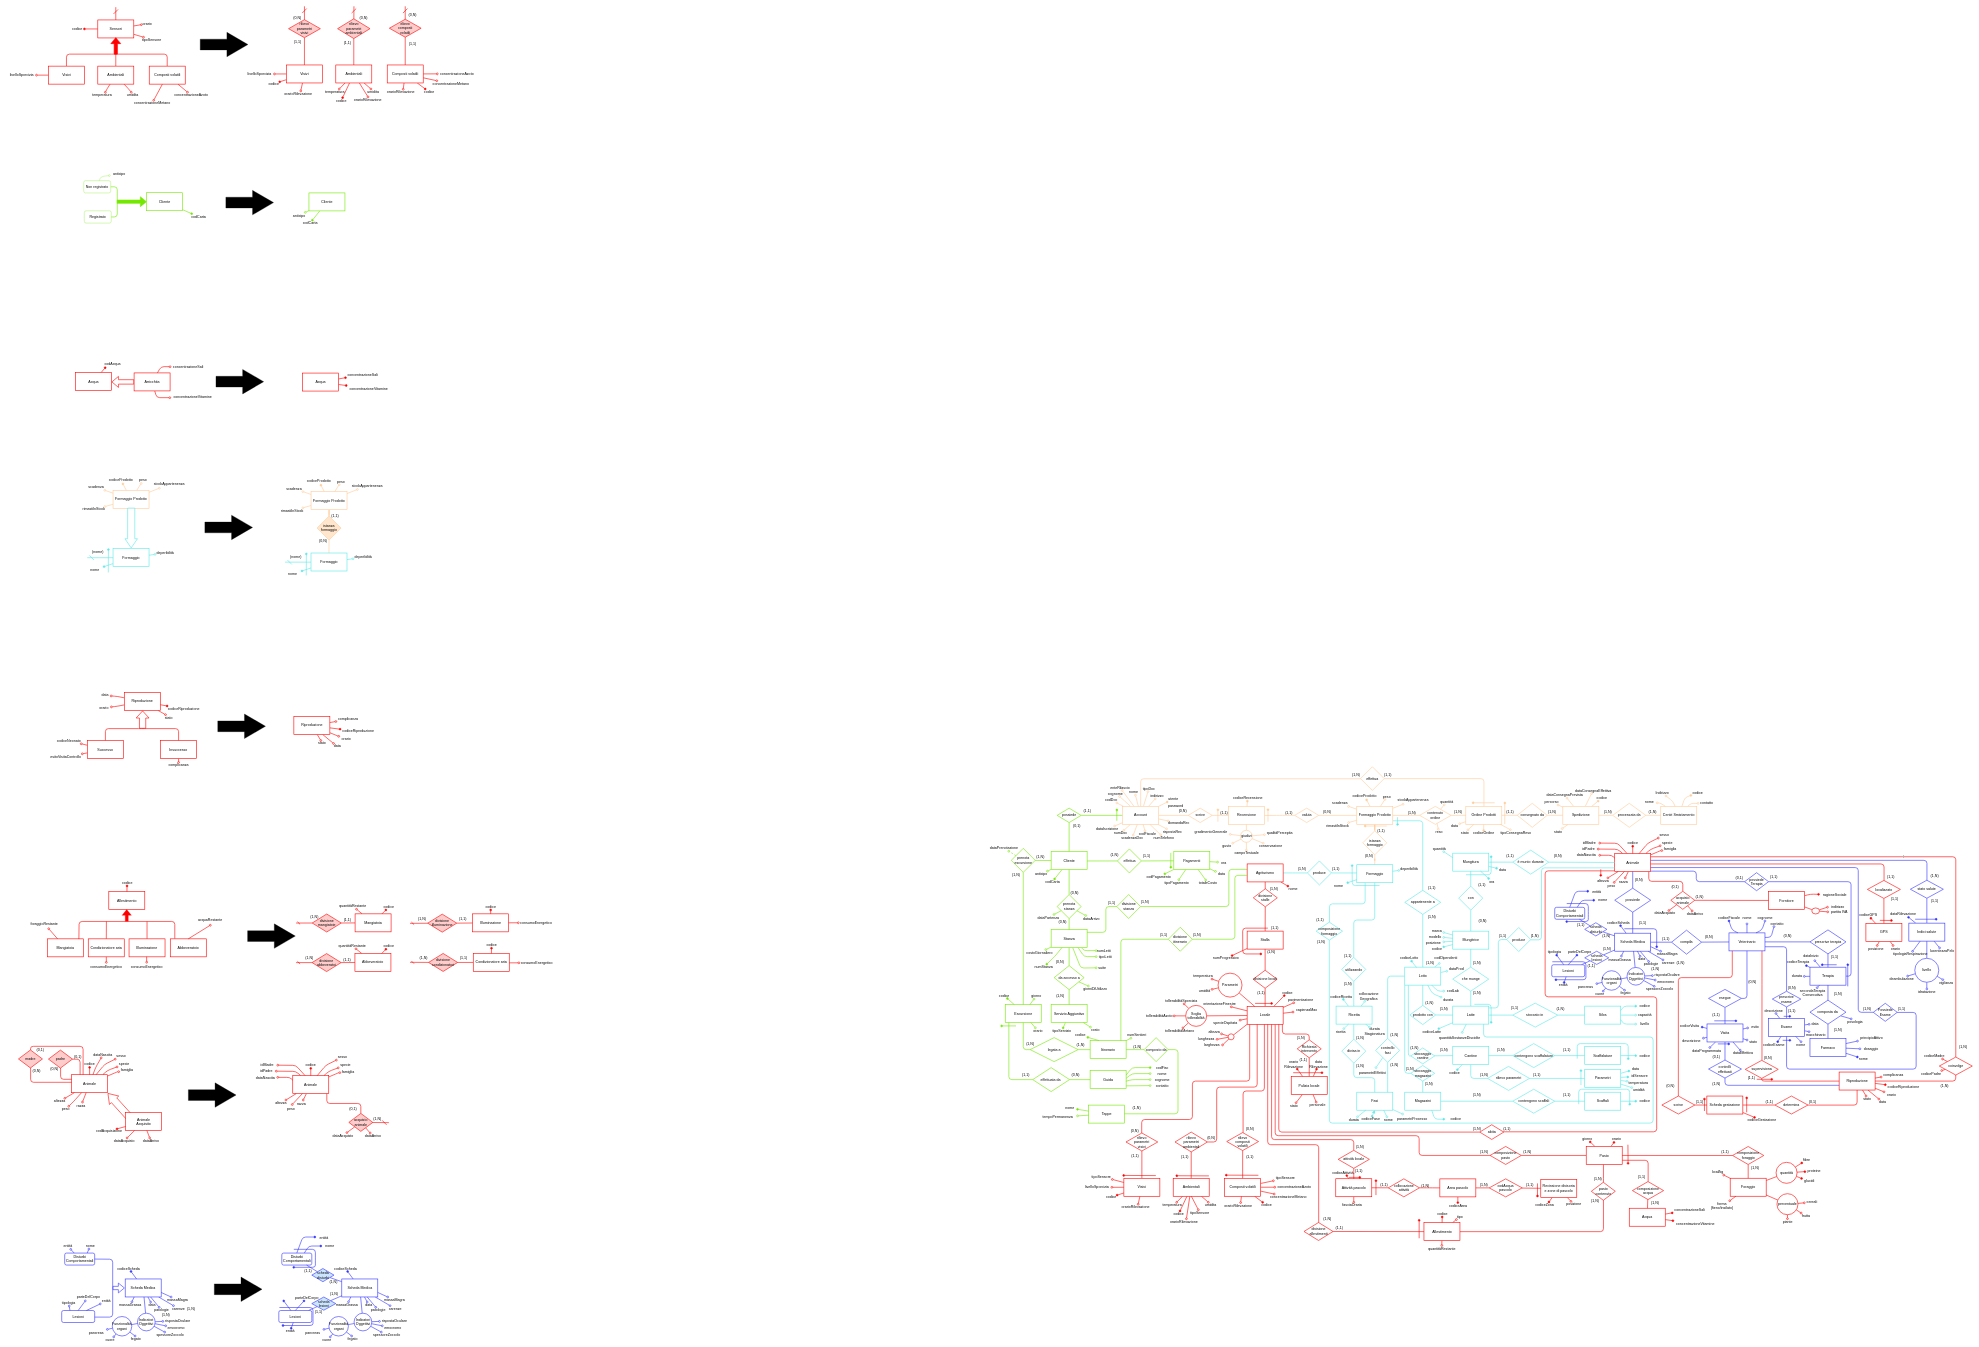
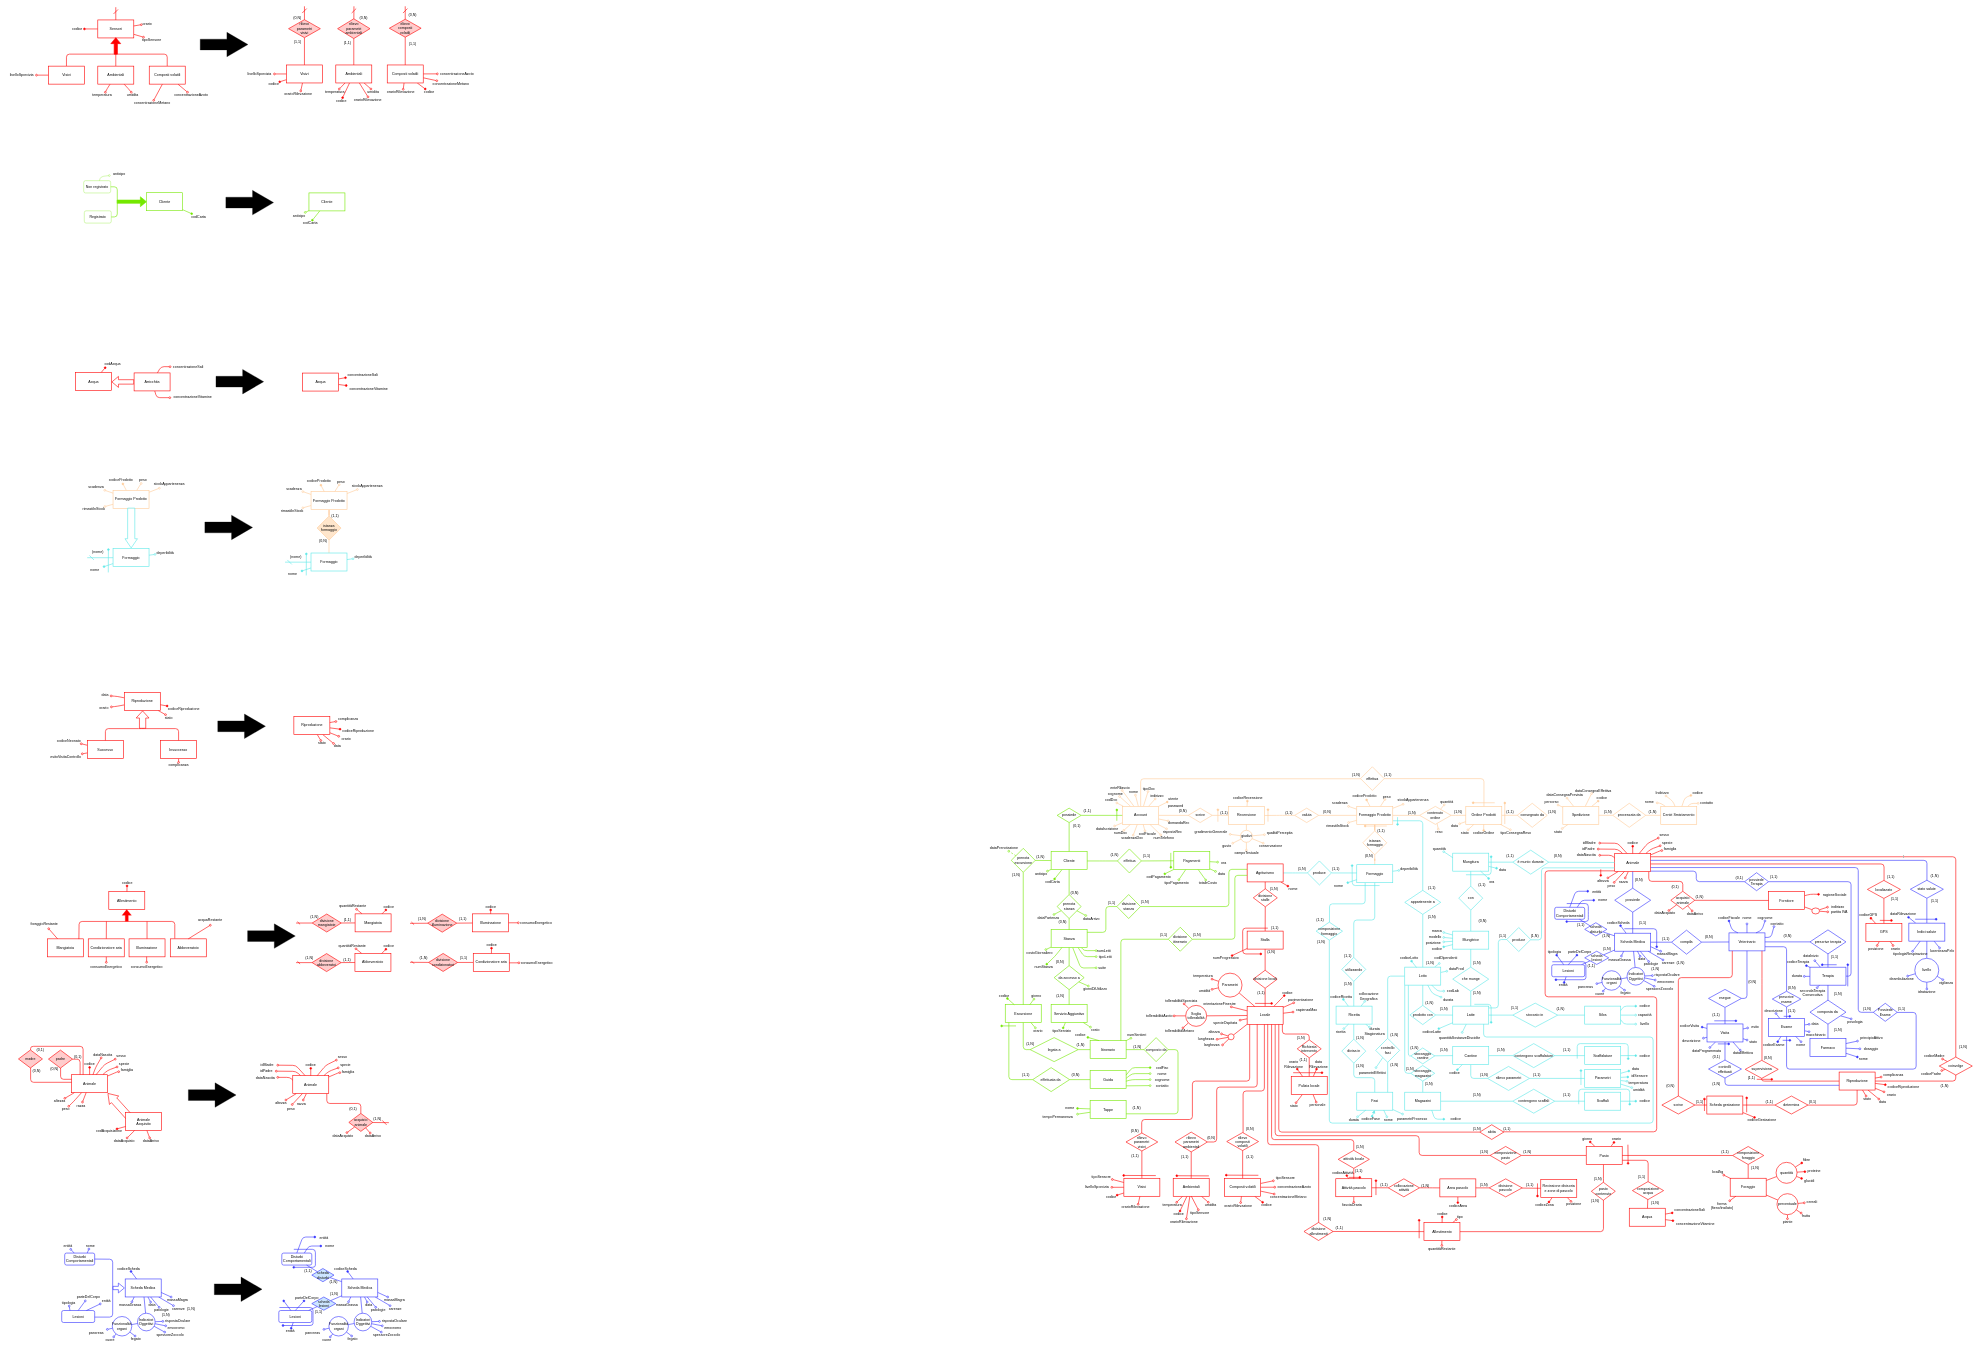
edge "consegnato da" -- "Spedizione": removed
node "Tappe": moved (1107, 1114) -> (1108, 1110)
node "codAcqua pascolo": label "codAcqua pascolo" -> "divisione pascolo"
